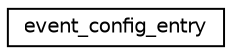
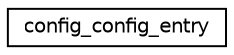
node "event_config_entry": label "event_config_entry" -> "config_config_entry"
